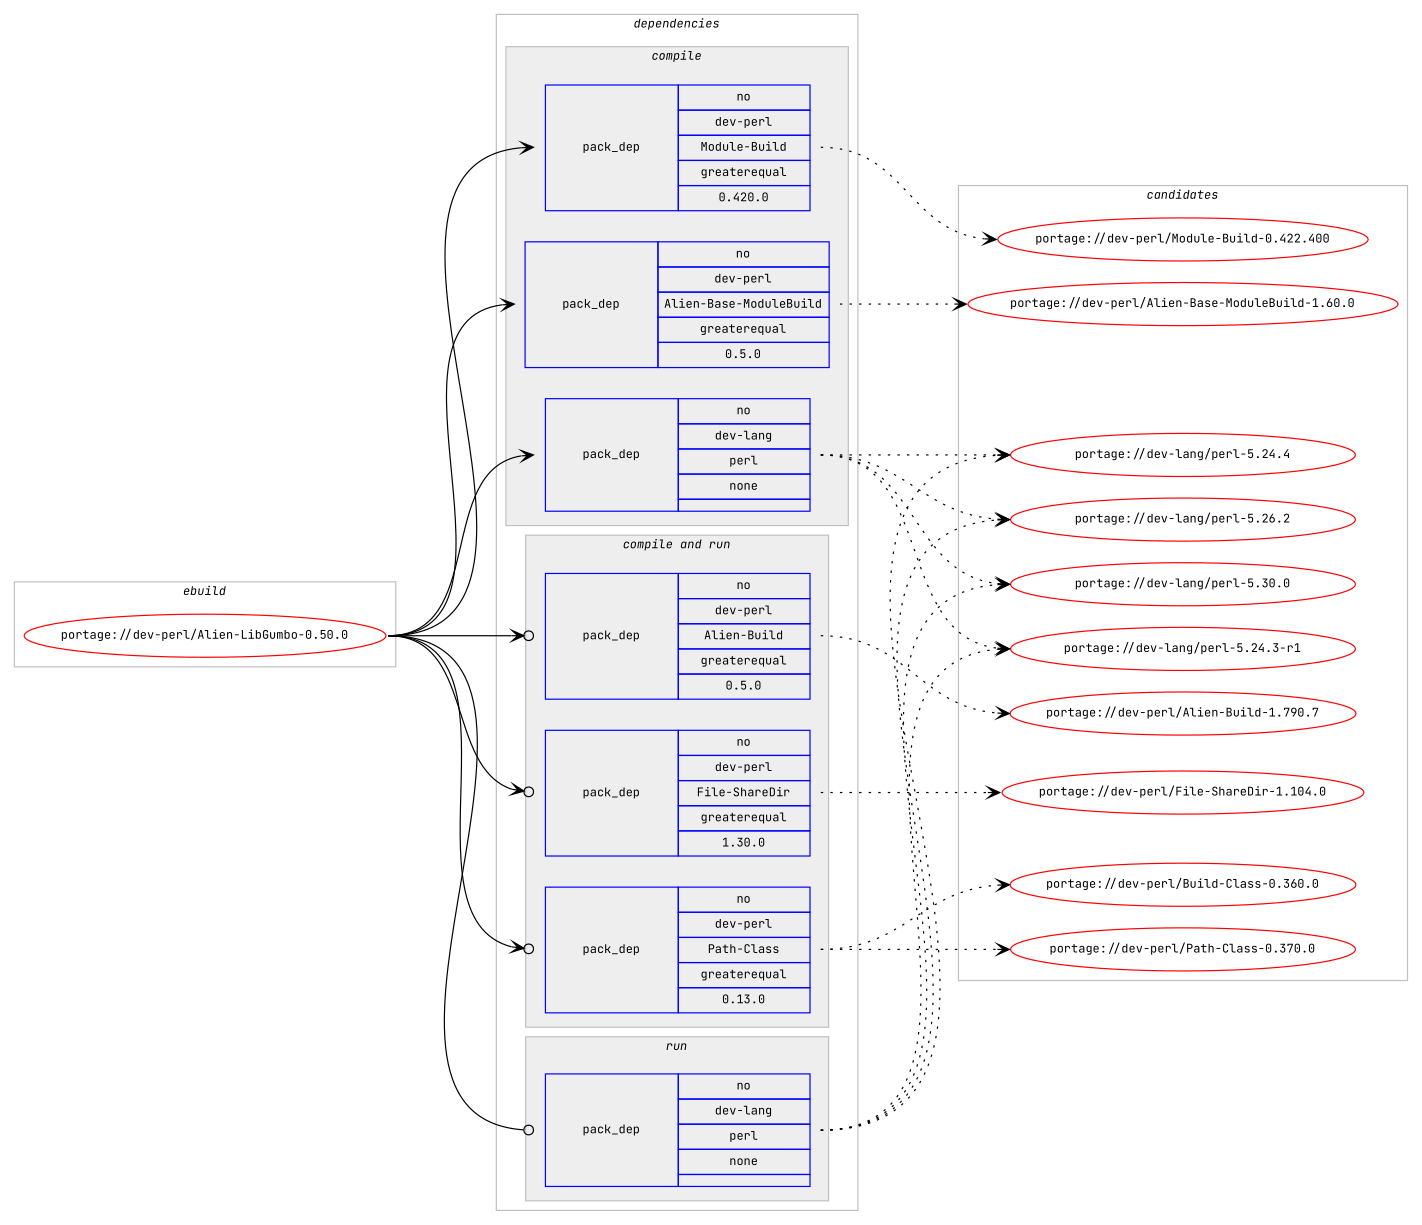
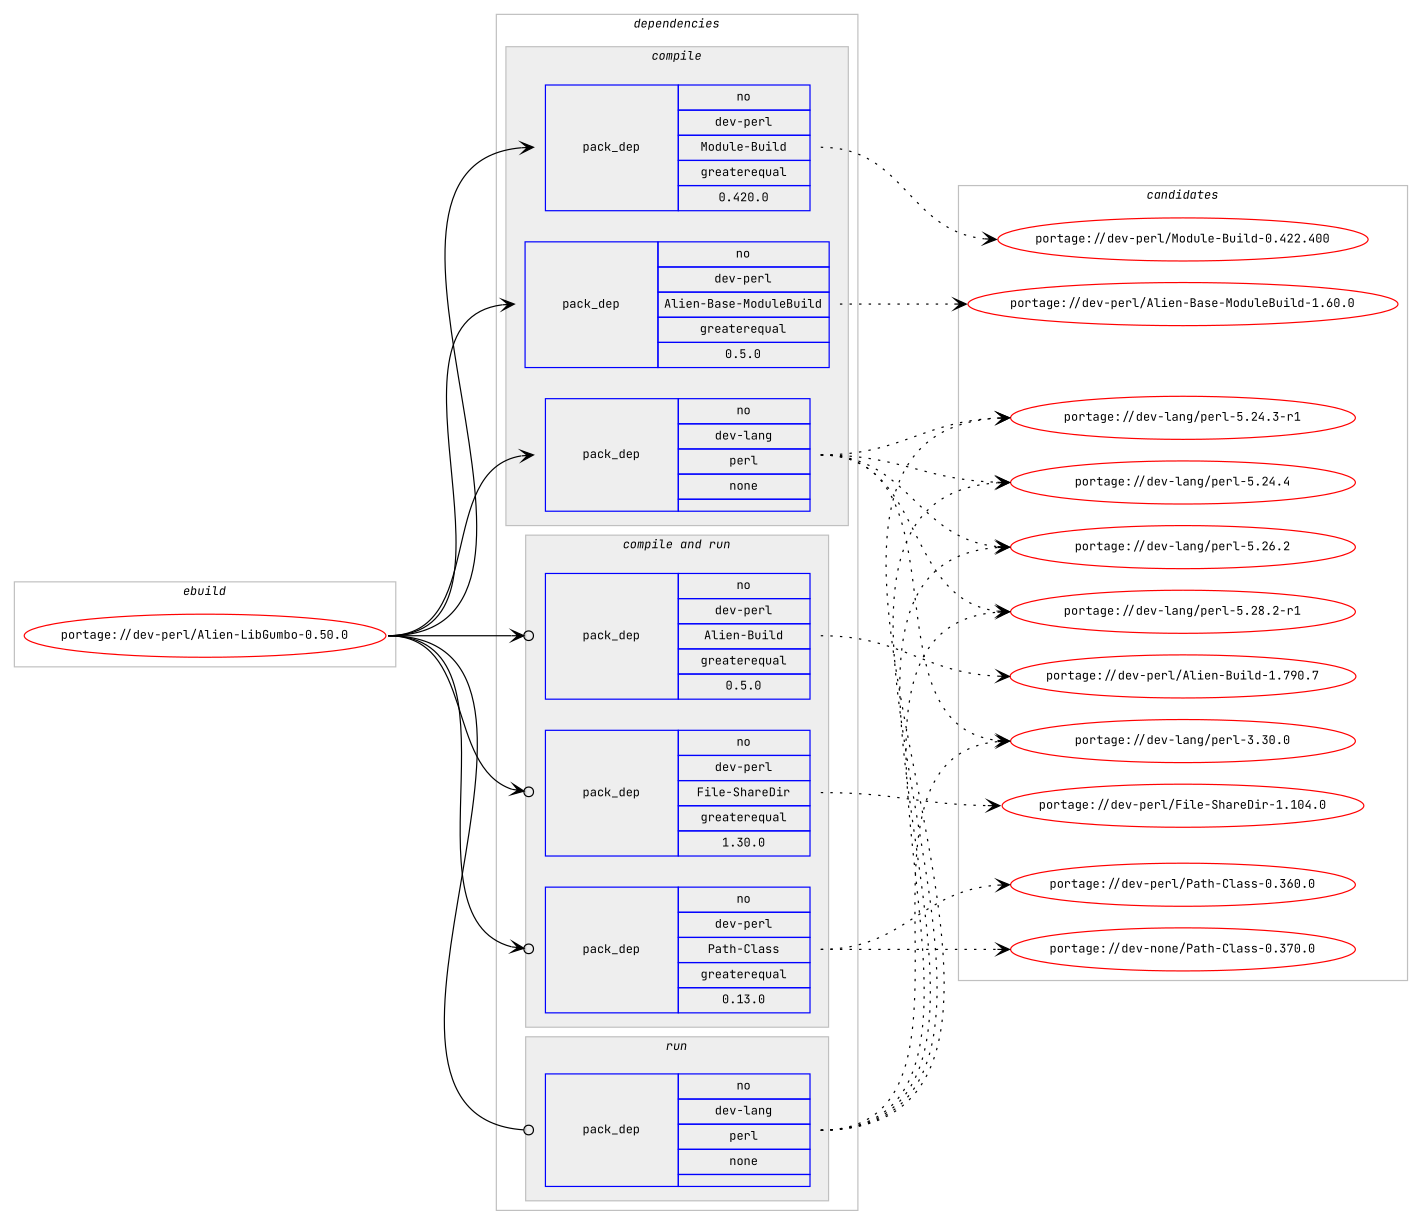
node "portage://dev-lang/perl-5.30.0": label "portage://dev-lang/perl-5.30.0" -> "portage://dev-lang/perl-3.30.0"
node "portage://dev-lang/perl-5.28.2-r1": added
node "portage://dev-perl/Build-Class-0.360.0": label "portage://dev-perl/Build-Class-0.360.0" -> "portage://dev-perl/Path-Class-0.360.0"
node "portage://dev-perl/Path-Class-0.370.0": label "portage://dev-perl/Path-Class-0.370.0" -> "portage://dev-none/Path-Class-0.370.0"
